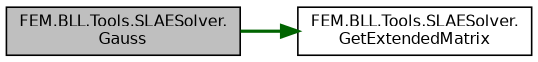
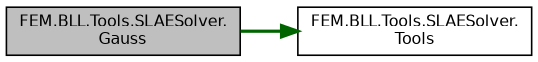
node "FEM.BLL.Tools.SLAESolver. GetExtendedMatrix": label "FEM.BLL.Tools.SLAESolver. GetExtendedMatrix" -> "FEM.BLL.Tools.SLAESolver. Tools"
